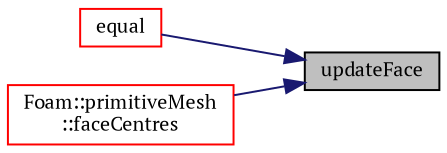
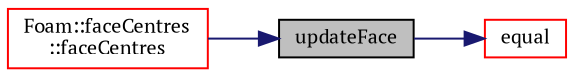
edge "equal" -> "updateFace": reversed
node "Foam::primitiveMesh ::faceCentres": label "Foam::primitiveMesh ::faceCentres" -> "Foam::faceCentres ::faceCentres"
